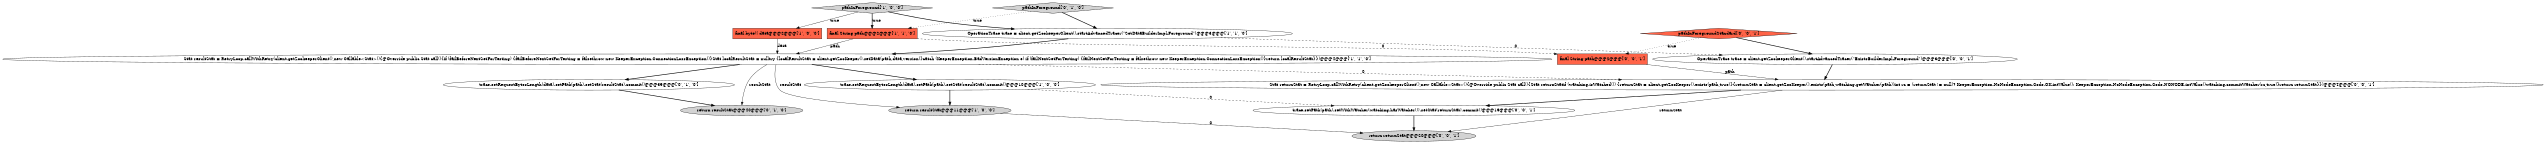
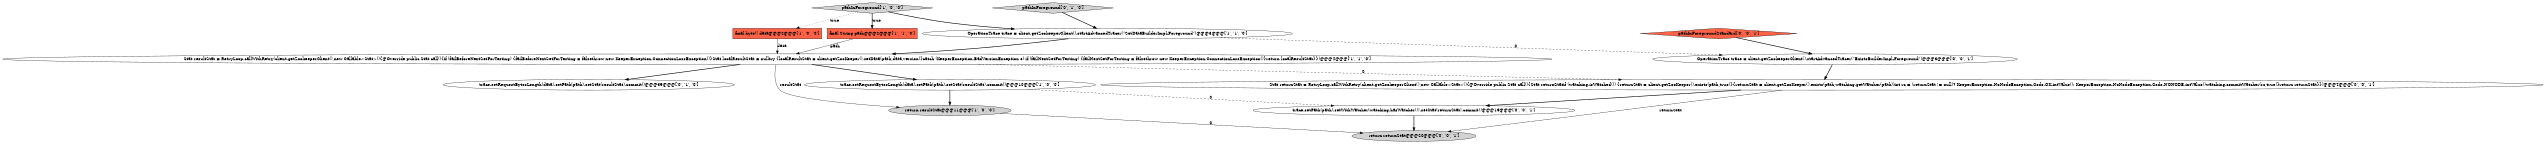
edge "pathInForeground['1', '0', '0']" -> "final byte(( data@@@2@@@['1', '0', '0']": style solid -> dotted
edge "pathInForeground['0', '1', '0']" -> "final String path@@@2@@@['1', '1', '0']": removed, label "true"
node "final String path@@@2@@@['0', '0', '1']": removed
node "return resultStat@@@40@@@['0', '1', '0']": removed
